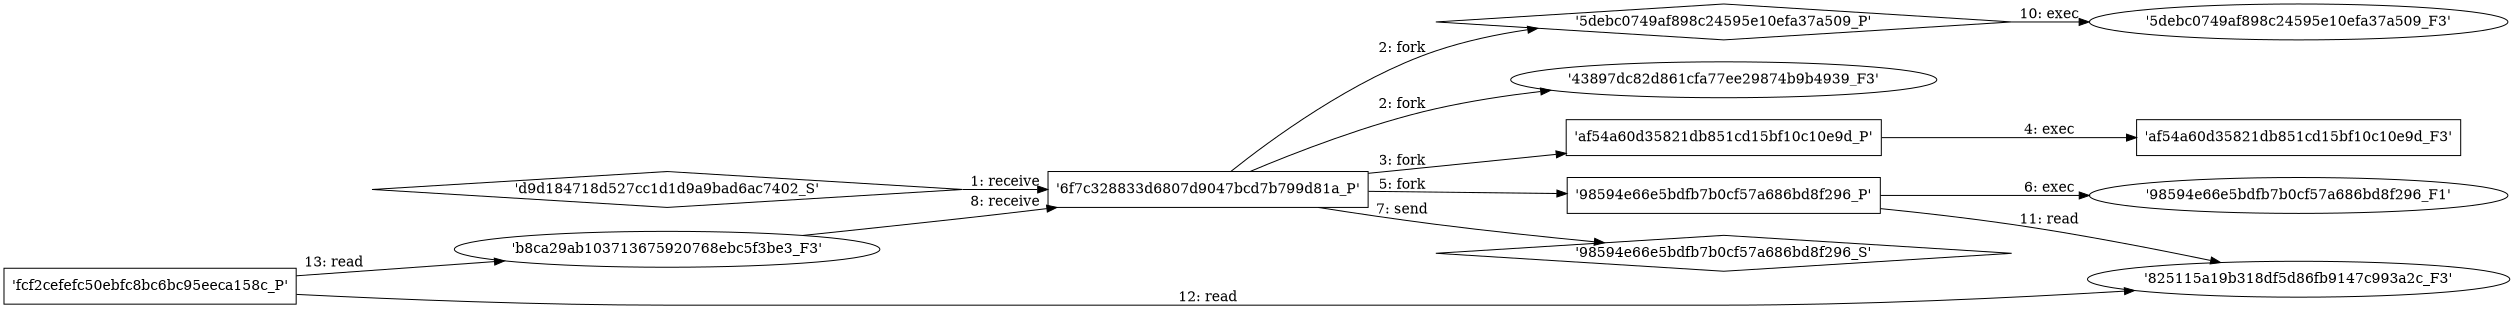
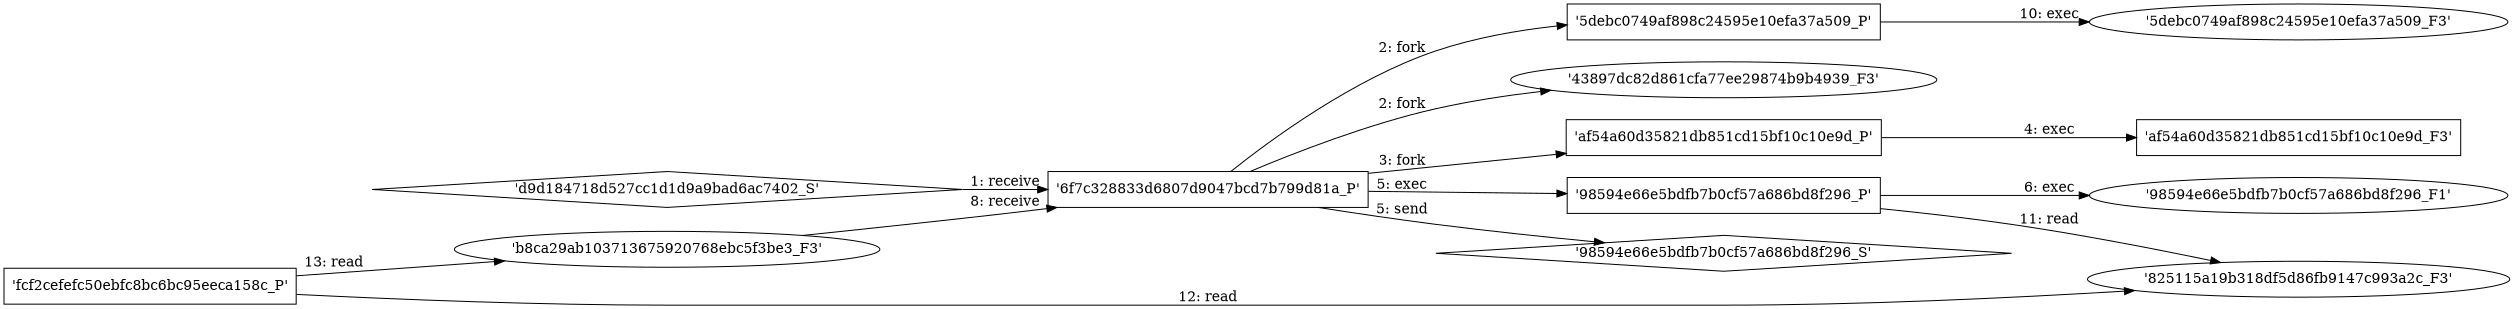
node "'5debc0749af898c24595e10efa37a509_P'": shape diamond -> box
edge "'6f7c328833d6807d9047bcd7b799d81a_P'" -> "'98594e66e5bdfb7b0cf57a686bd8f296_P'": label "5: fork" -> "5: exec"
edge "'6f7c328833d6807d9047bcd7b799d81a_P'" -> "'98594e66e5bdfb7b0cf57a686bd8f296_S'": label "7: send" -> "5: send"
